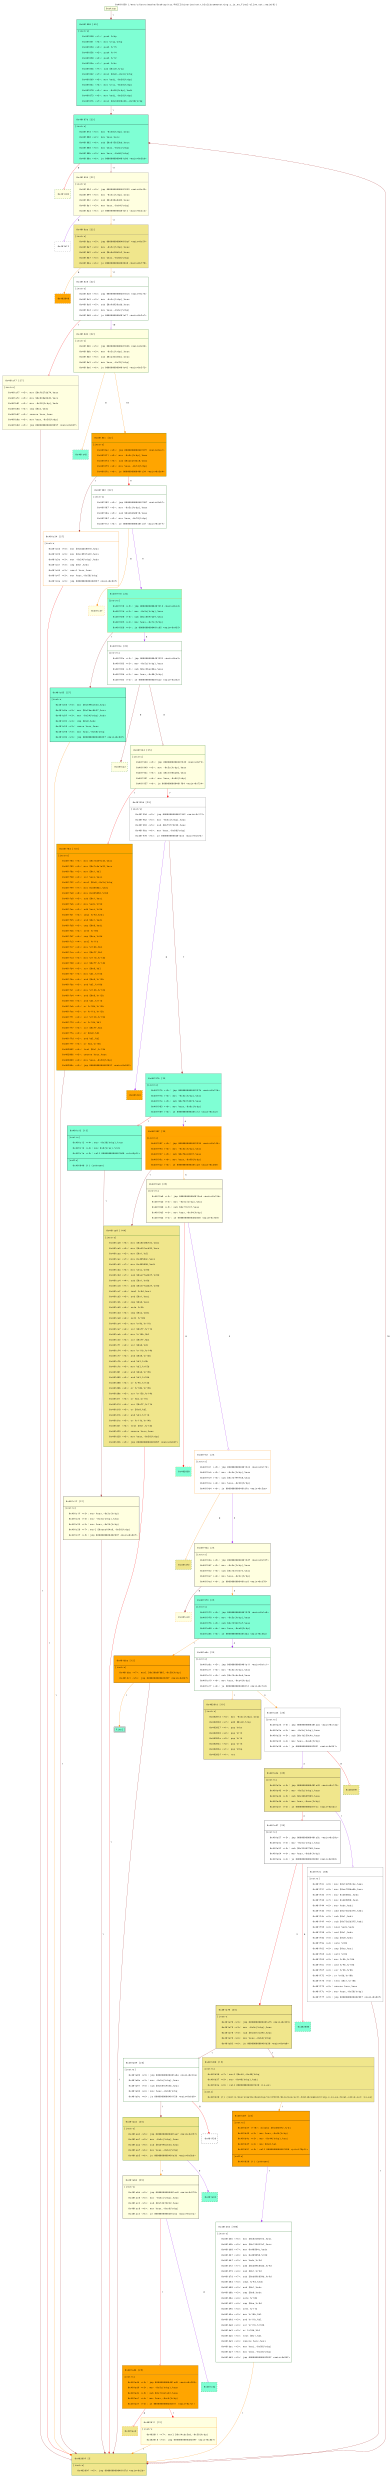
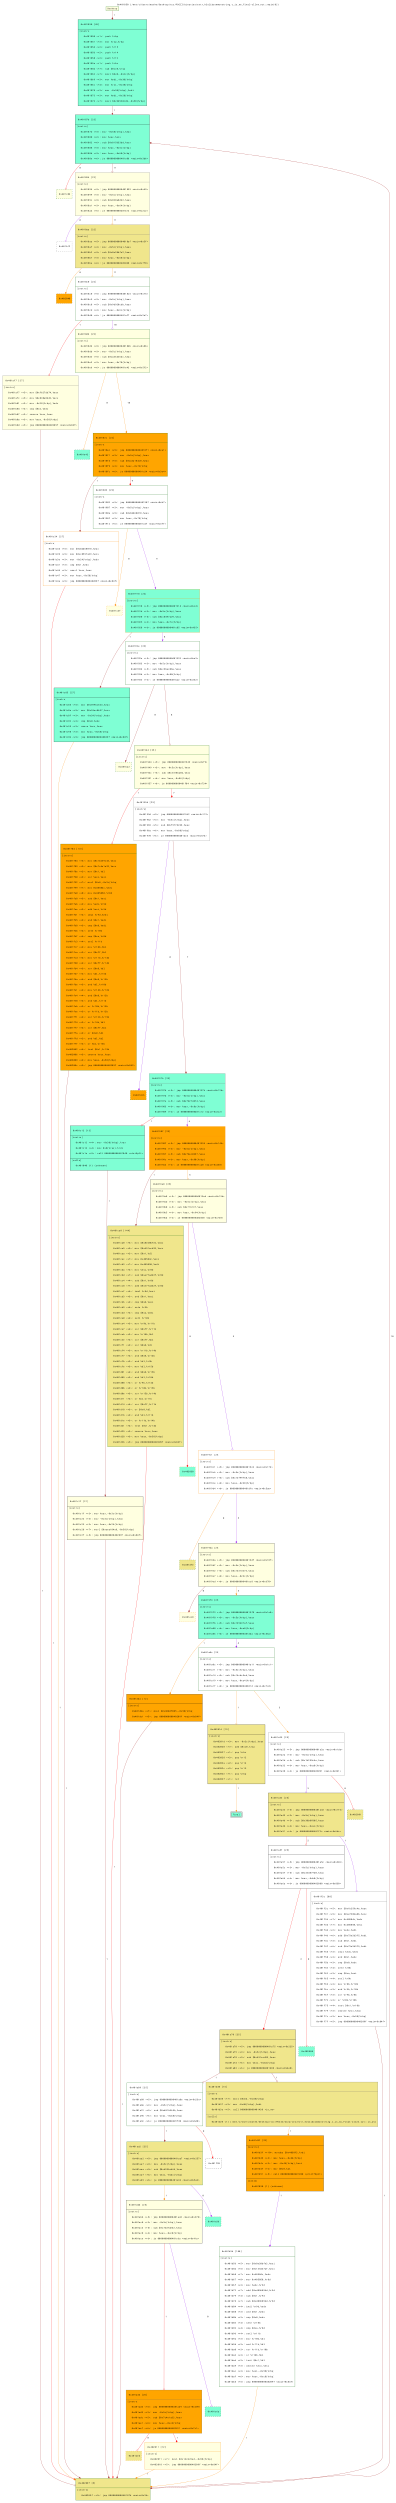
edge "0x401dba [12]" -> "Final": now "0x40201d [19]" -> "Final"
